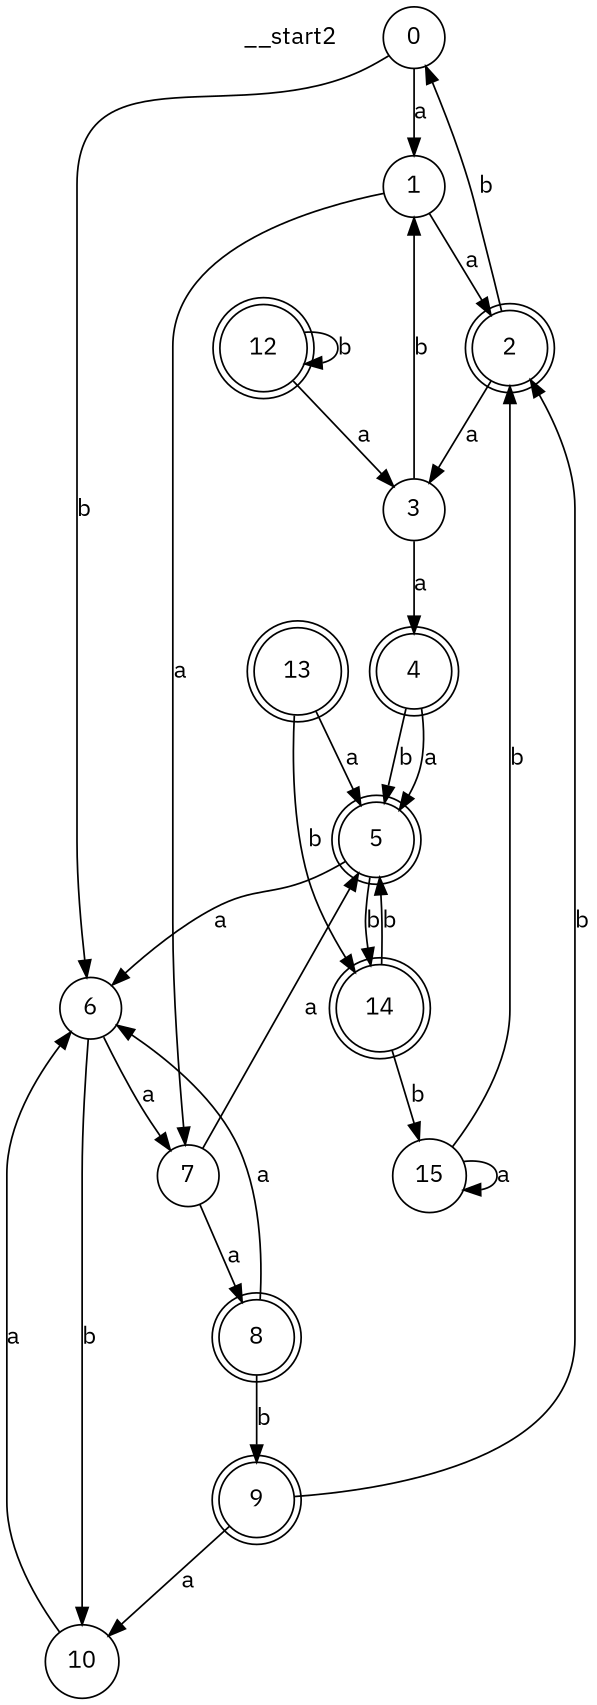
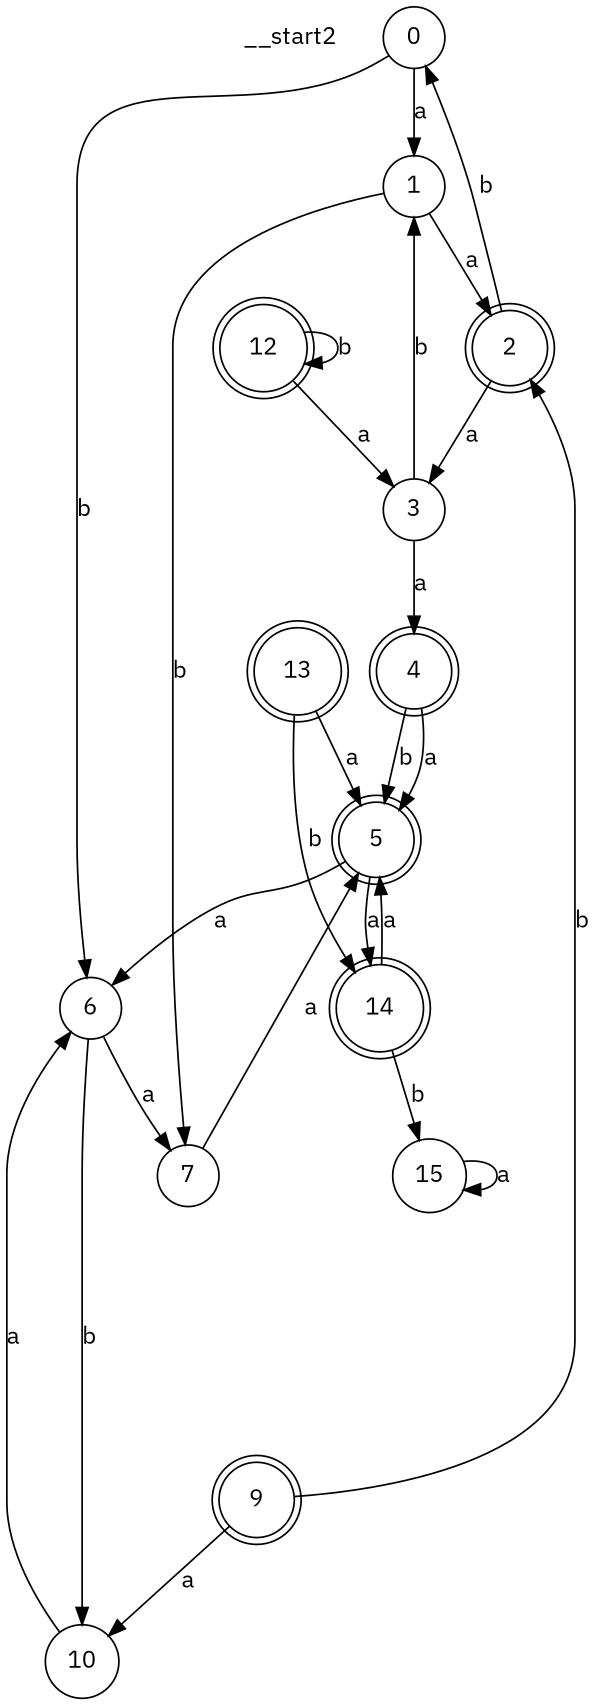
edge "1" -> "7": label "a" -> "b"
edge "15" -> "2": removed, label "b"
edge "5" -> "14": label "b" -> "a"
edge "14" -> "5": label "b" -> "a"
node "8": removed
